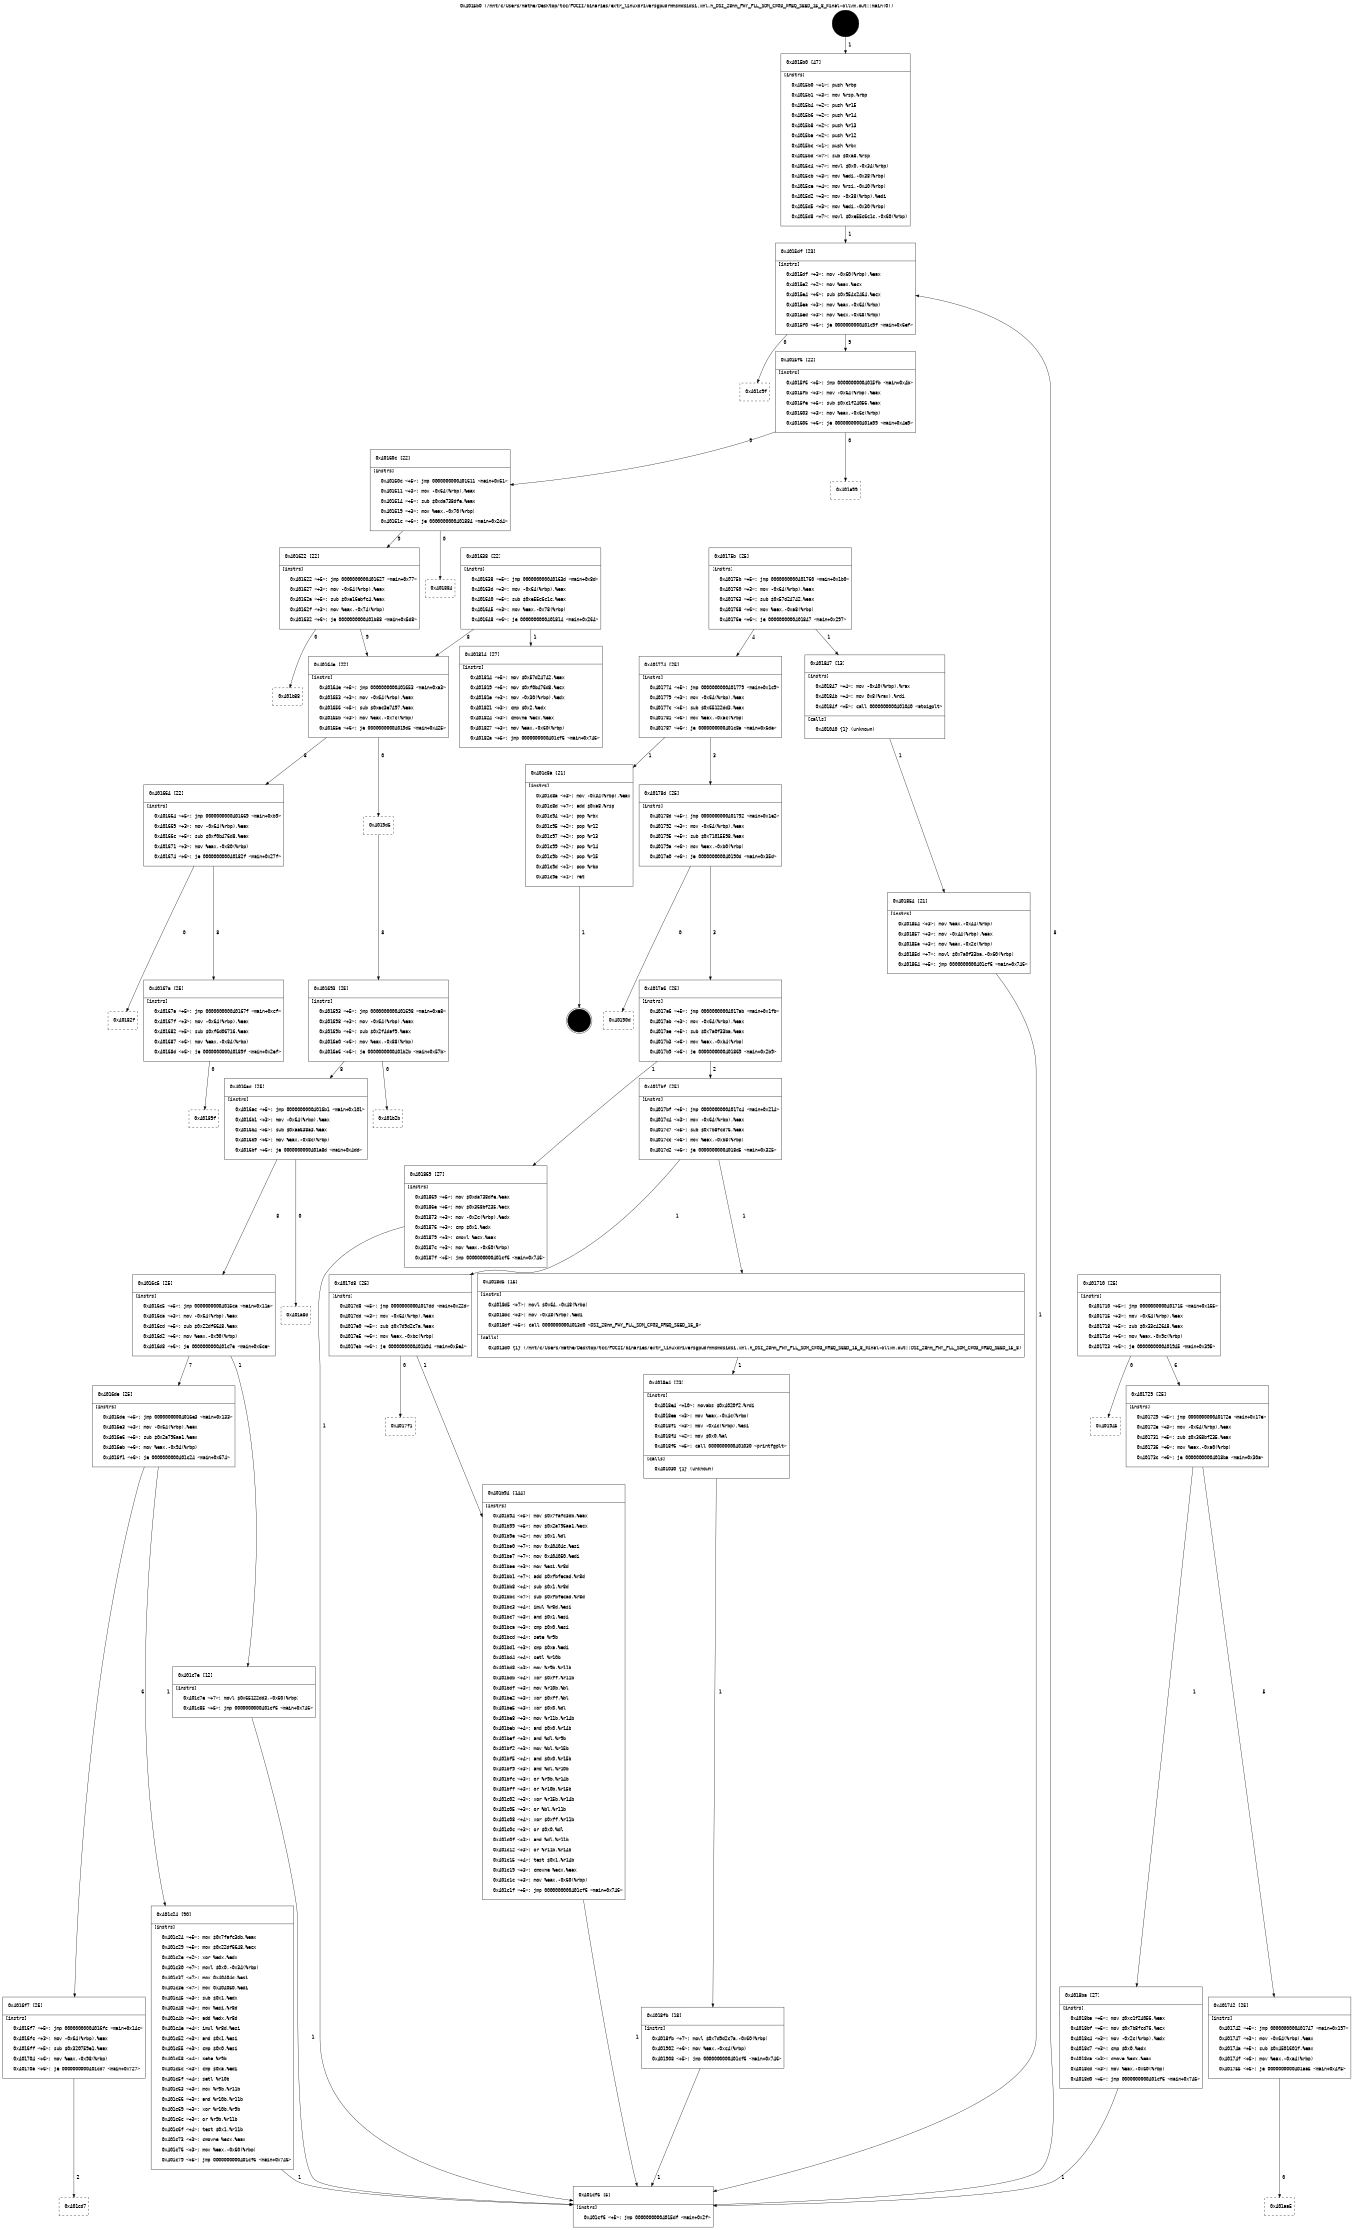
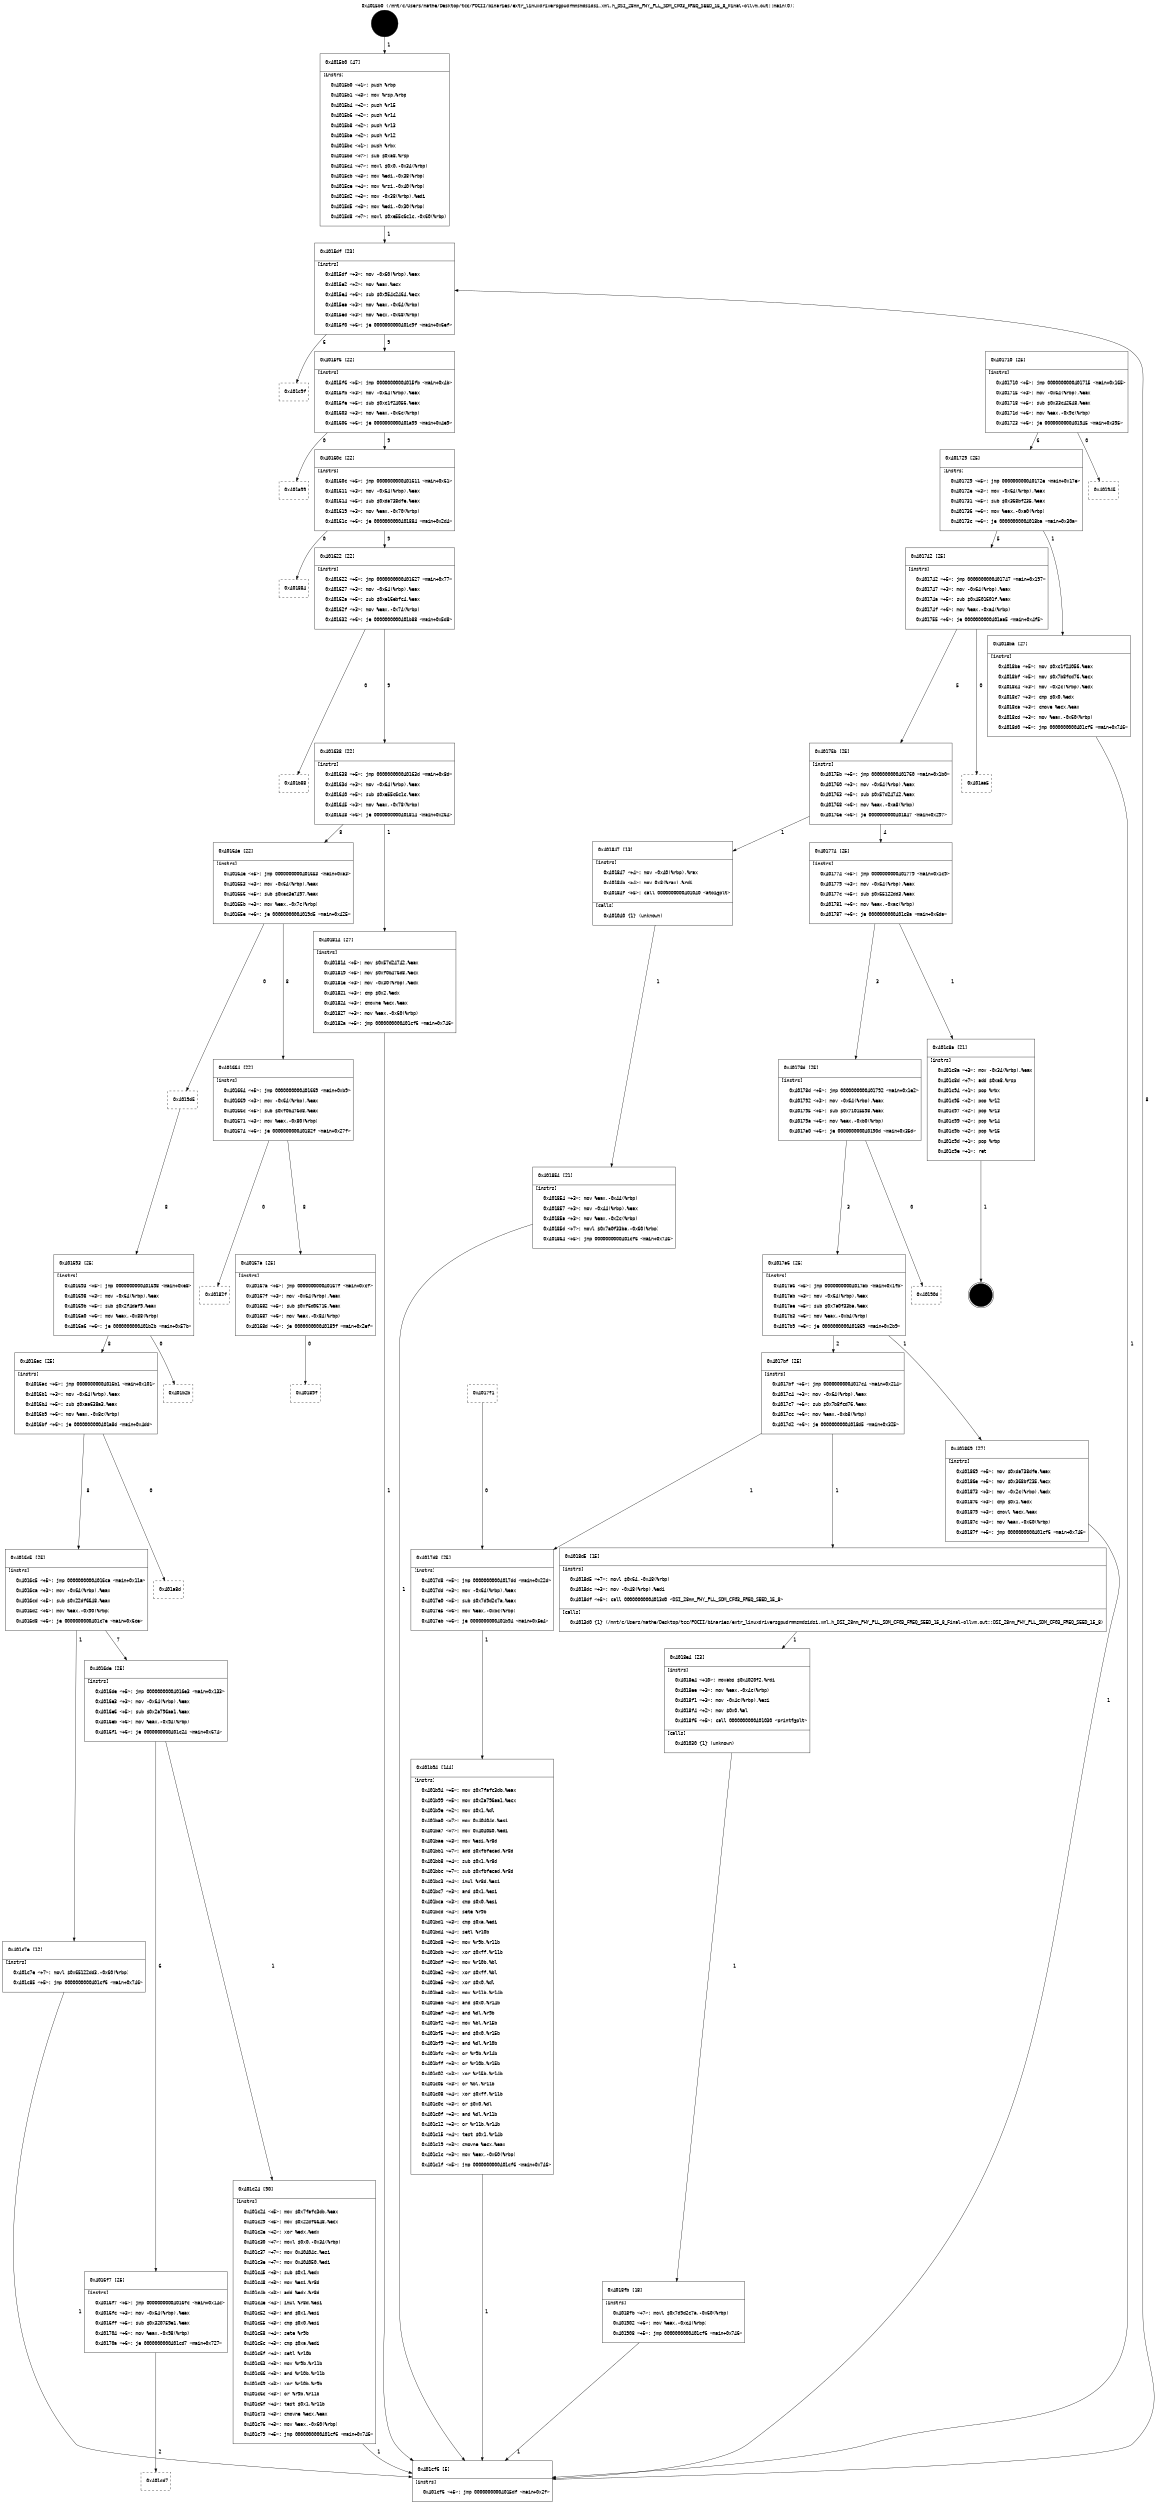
edge "0x4015df [23]" -> "0x401c9f": label " 0" -> " 6"
edge "0x401622 [22]" -> "0x40164e [22]": now "0x401622 [22]" -> "0x401638 [22]"
edge "0x401742 [25]" -> "0x40175b [25]": added, label "5"
edge "0x4017d8 [25]" -> "0x4017f1": reversed
edge "0x401814 [27]" -> "0x401cf6 [5]": added, label "1"
